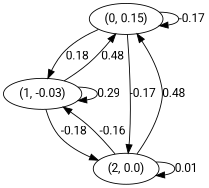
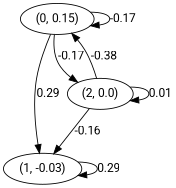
edge "(0, 0.15)" -> "(1, -0.03)": label "0.18" -> "0.29"
edge "(1, -0.03)" -> "(0, 0.15)": removed, label "0.48"
edge "(2, 0.0)" -> "(0, 0.15)": label "0.48" -> "-0.38"
edge "(1, -0.03)" -> "(2, 0.0)": removed, label "-0.18"
